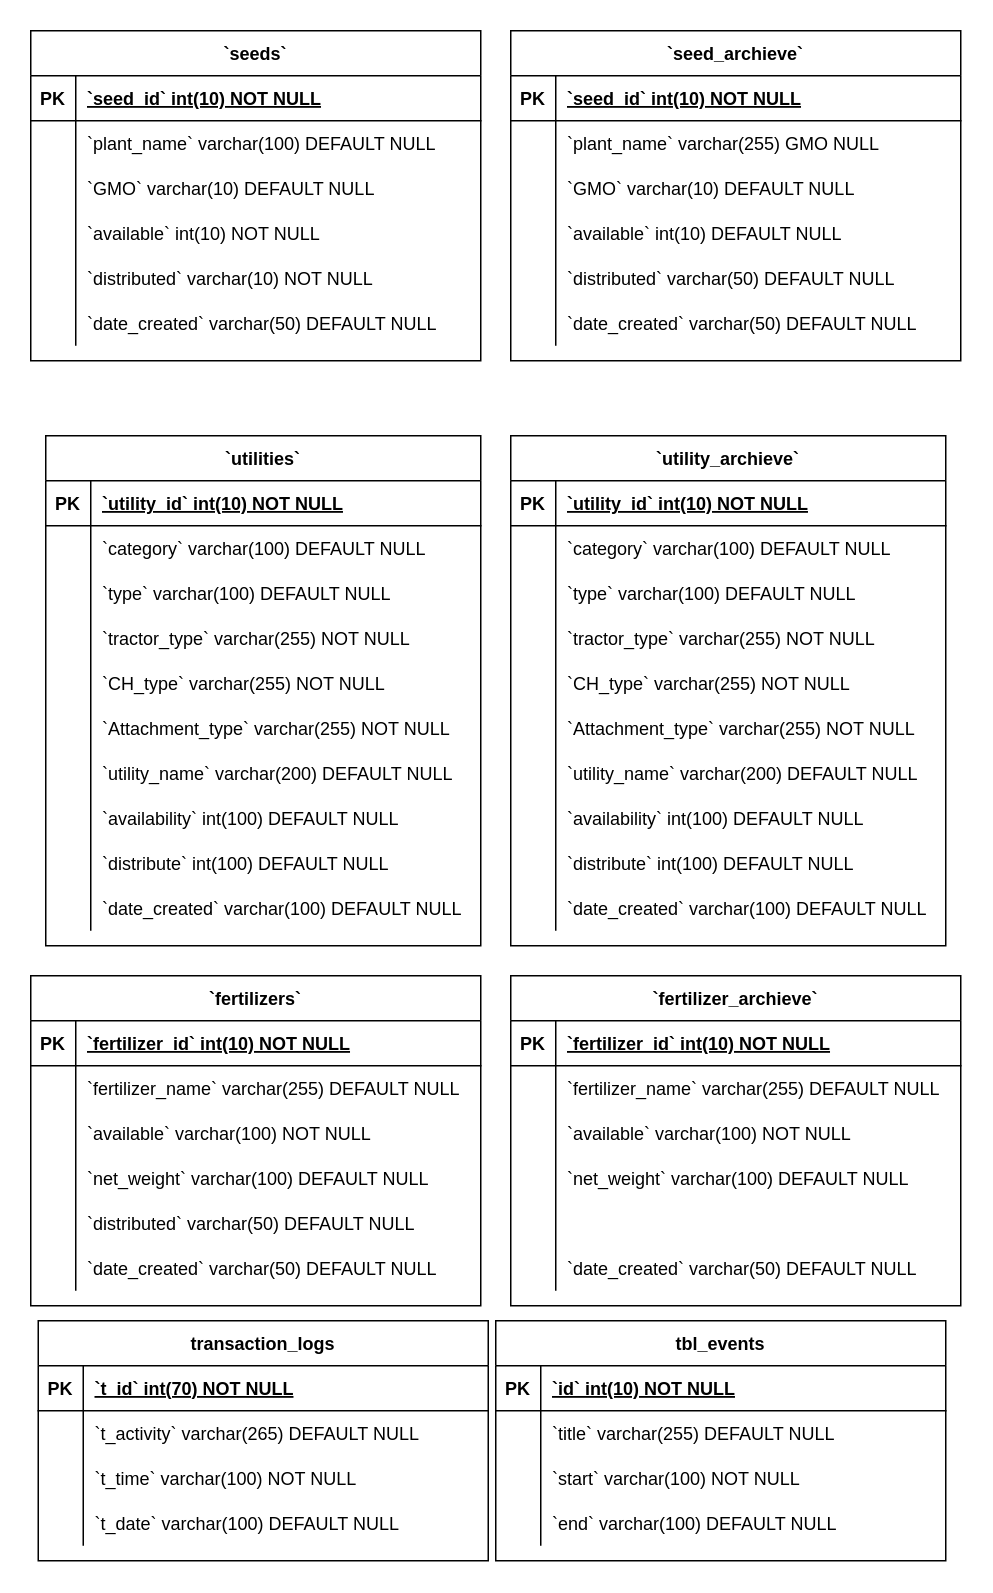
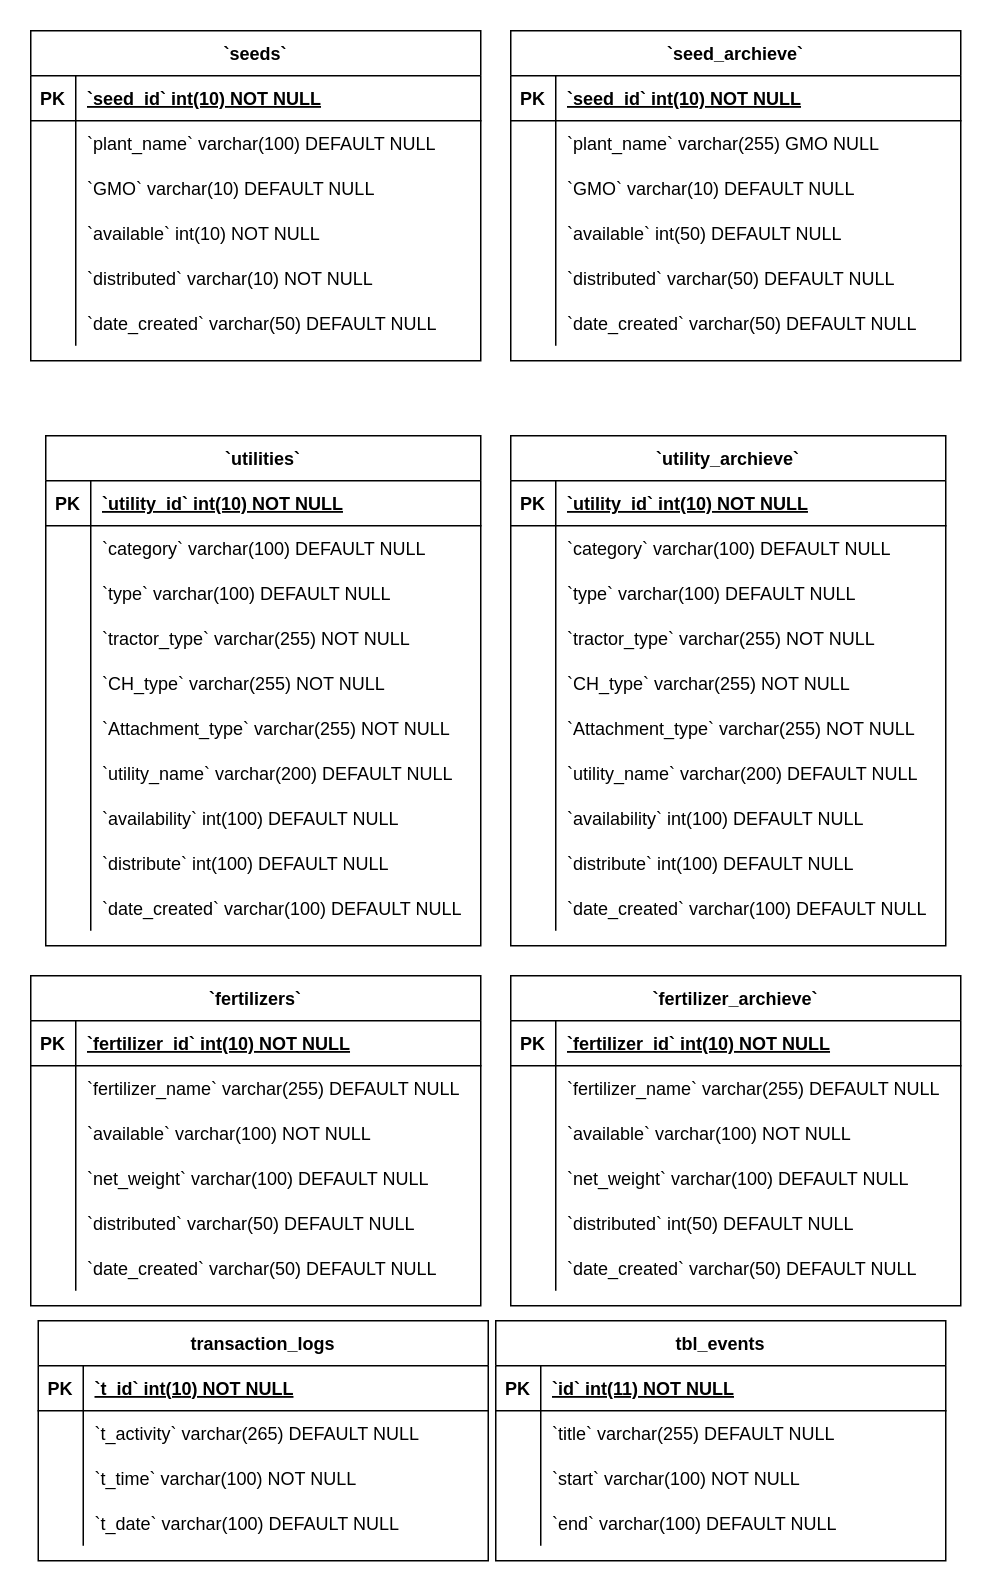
node "`available` int(10) DEFAULT NULL": label "`available` int(10) DEFAULT NULL" -> "`available` int(50) DEFAULT NULL"
node "`distributed` int(50) DEFAULT NULL": added
node "`t_id` int(70) NOT NULL": label "`t_id` int(70) NOT NULL" -> "`t_id` int(10) NOT NULL"
node "`id` int(10) NOT NULL": label "`id` int(10) NOT NULL" -> "`id` int(11) NOT NULL"
